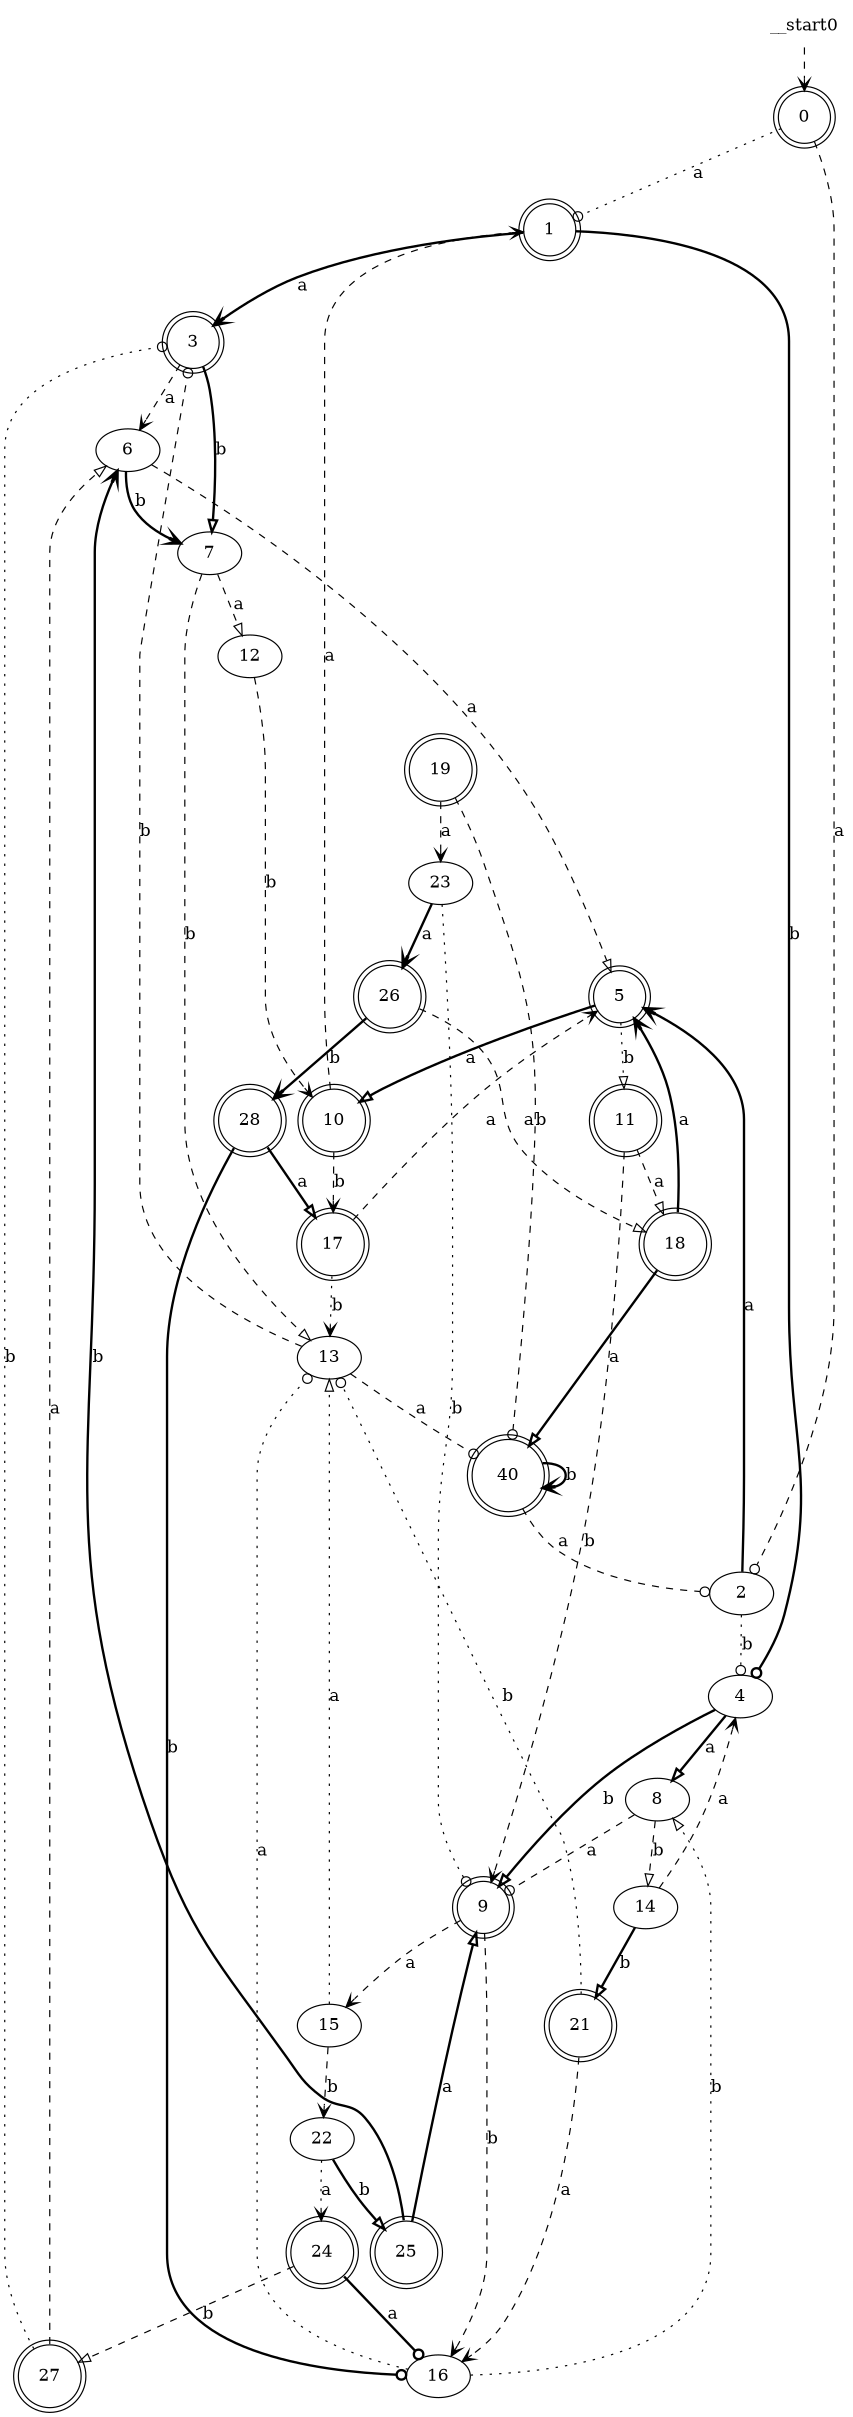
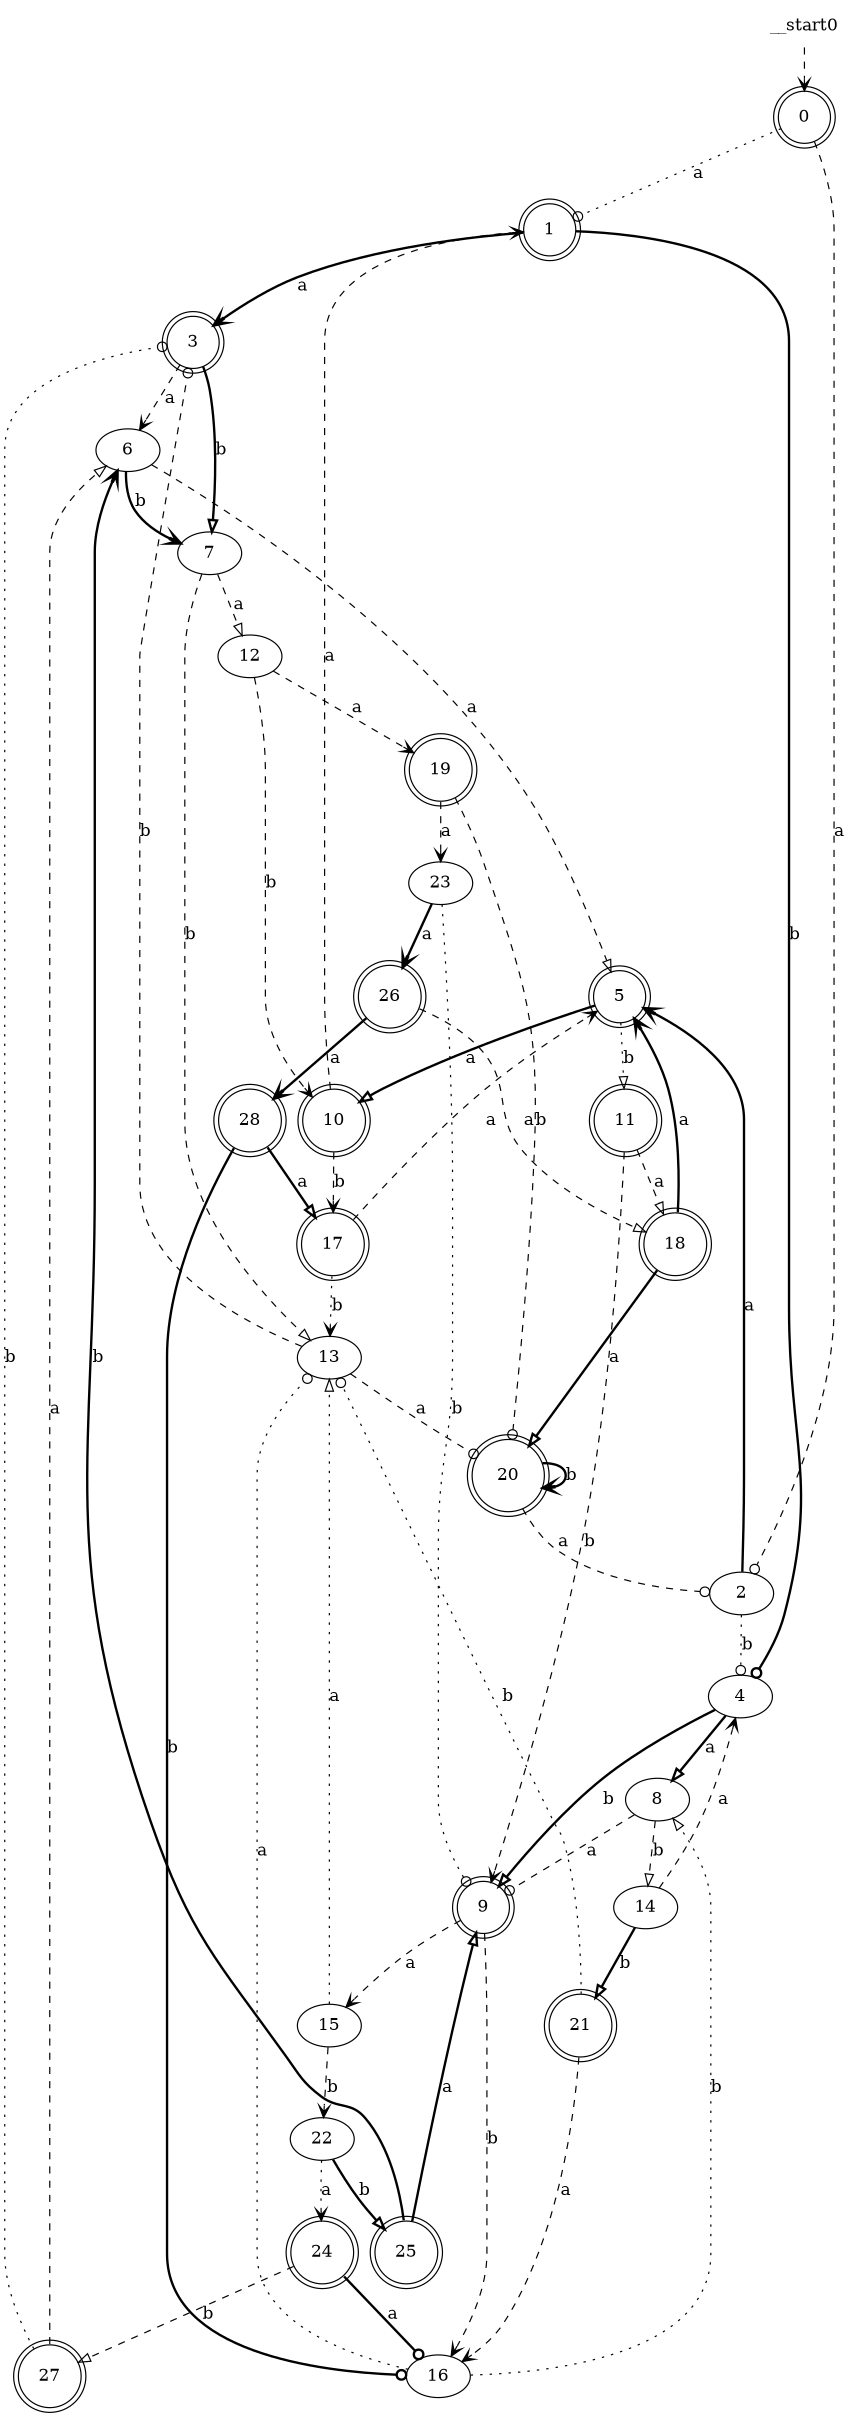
edge "12" -> "19": added, label "a"
edge "26" -> "28": label "b" -> "a"
node "40": label "40" -> "20"
